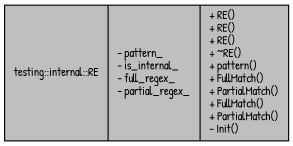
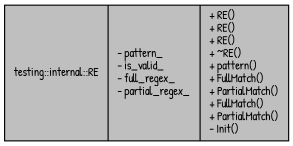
node "testing::internal::RE": text "- is_internal_" -> "- is_valid_"
